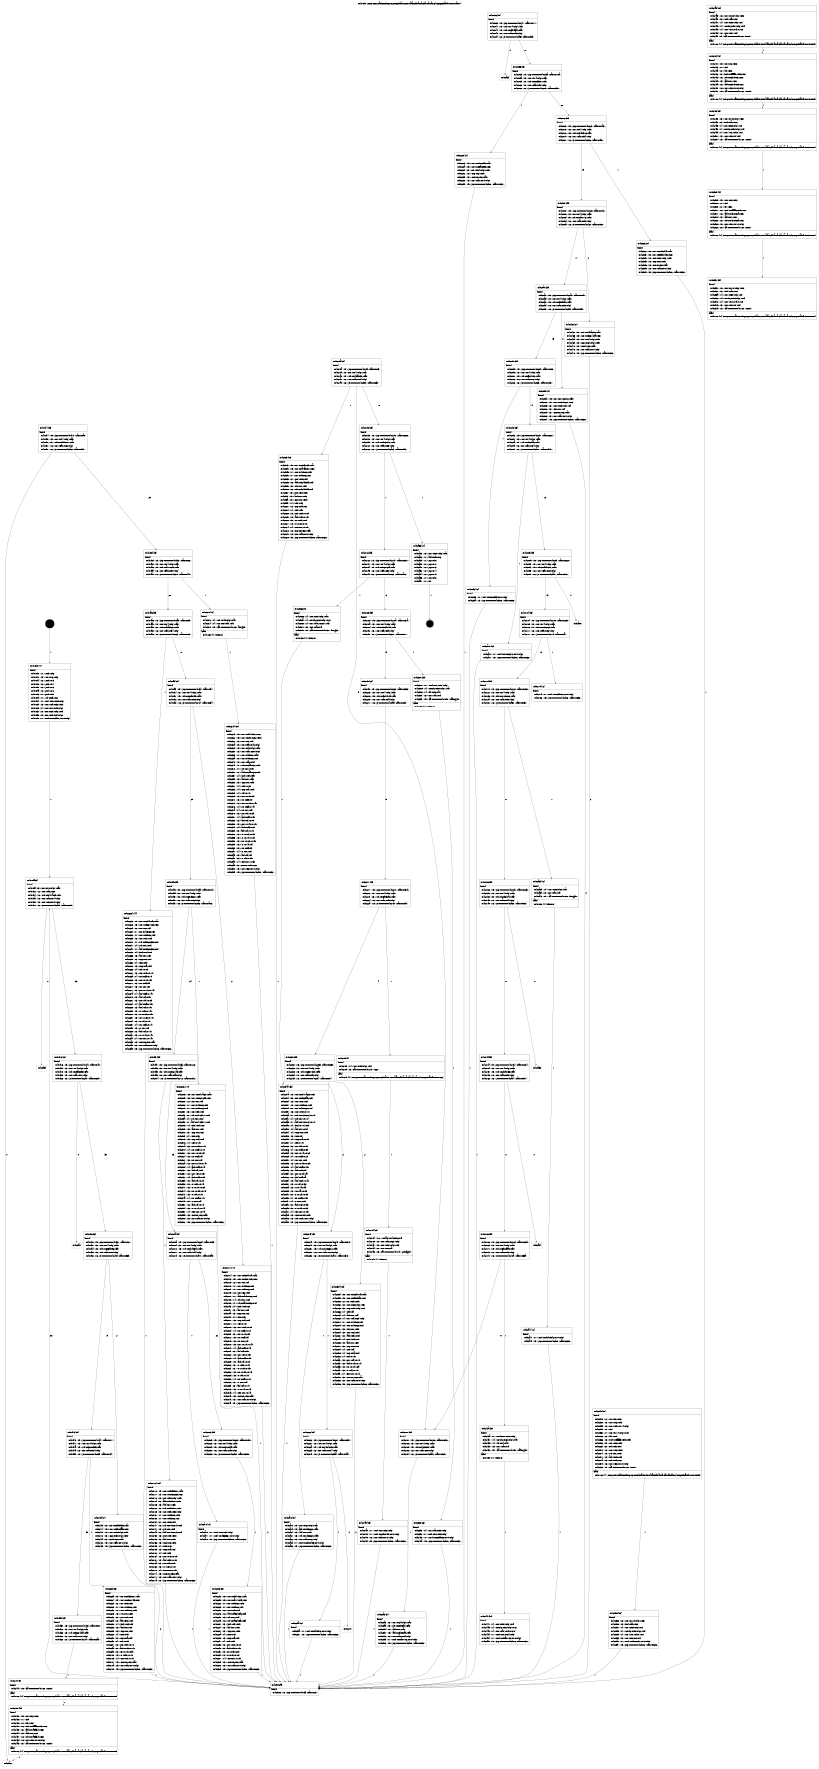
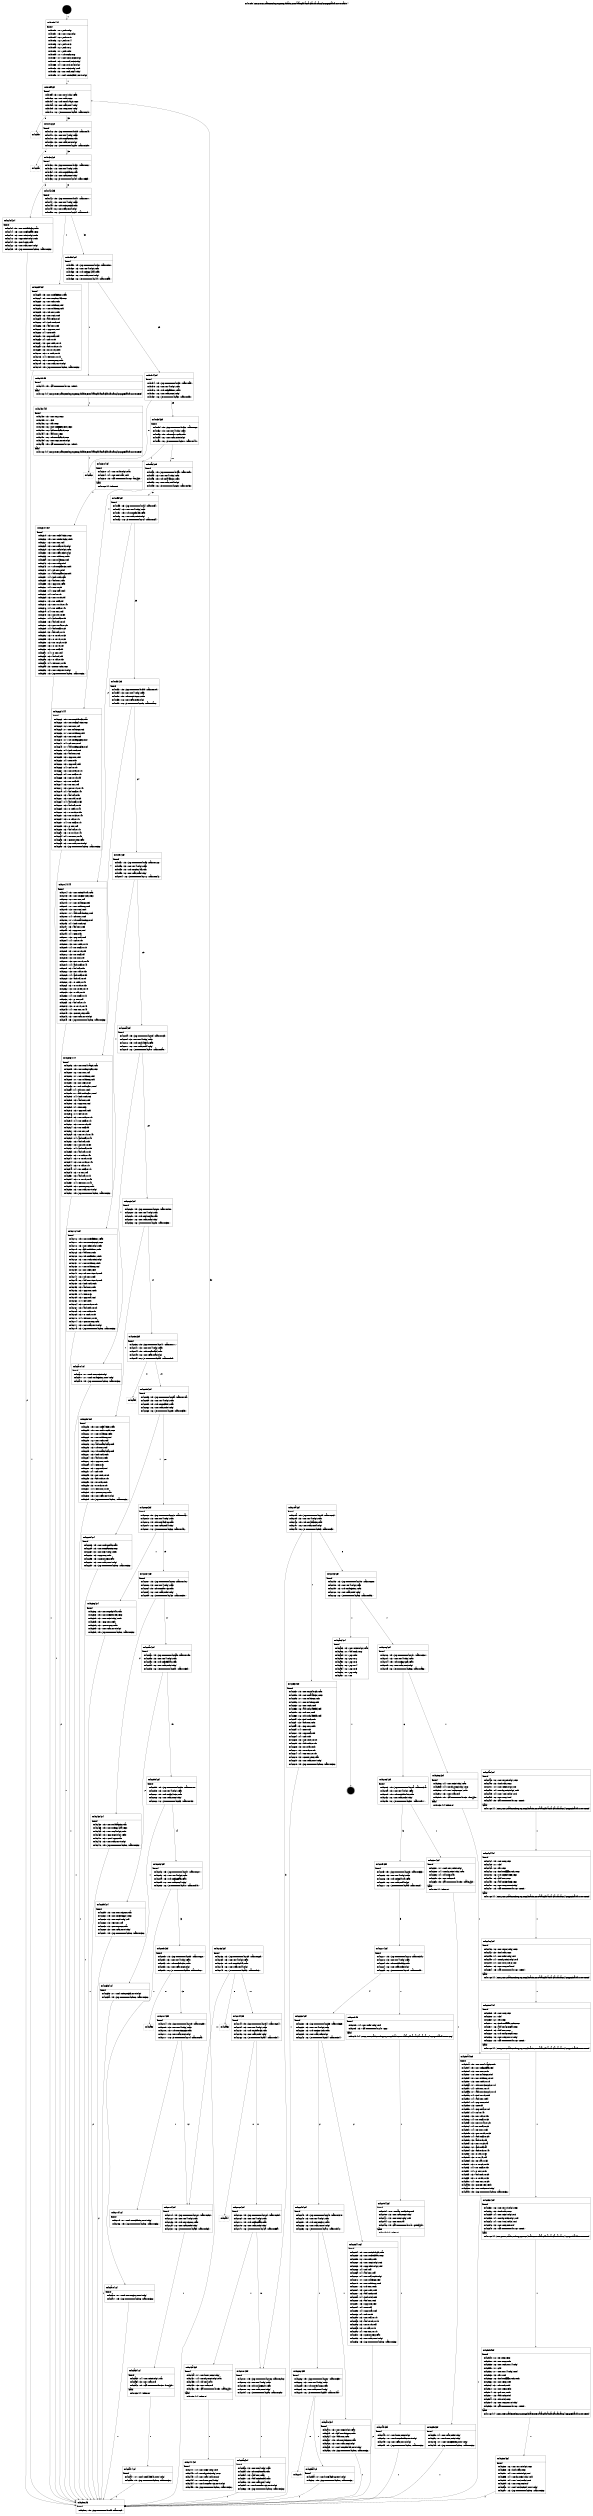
edge "0x401f5b [25]" -> "0x401f74 [25]": added, label "29"
edge "0x40211d [25]" -> "0x402136 [25]": reversed
edge "0x402023 [25]" -> "0x40203c [25]": added, label "21"
edge "0x402531 [29]" -> "0x40254e [58]": added, label "1"
